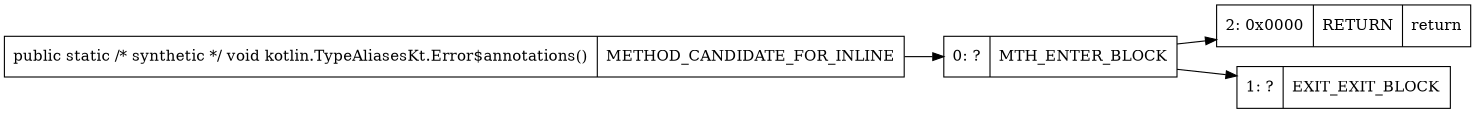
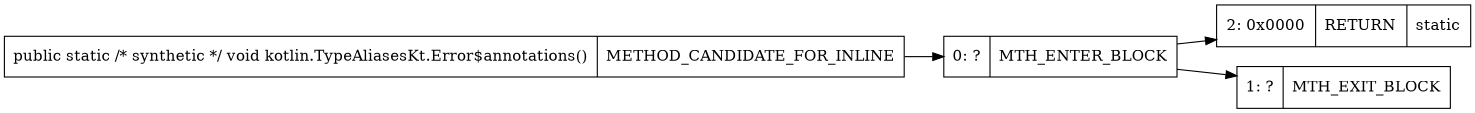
node "2: 0x0000": text "return" -> "static"
node "1: ?": text "EXIT_EXIT_BLOCK" -> "MTH_EXIT_BLOCK"
